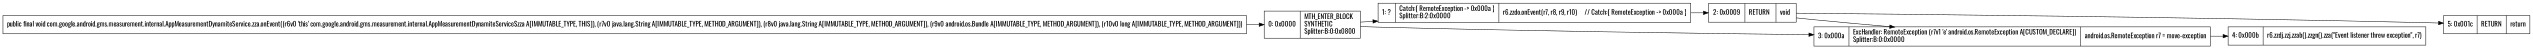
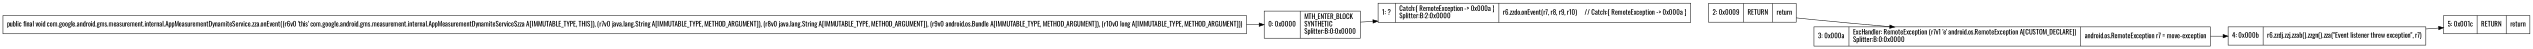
edge "1: ?" -> "2: 0x0009": removed
node "2: 0x0009": text "void" -> "return"
edge "2: 0x0009" -> "5: 0x001c": now "4: 0x000b" -> "5: 0x001c"
edge "0: 0x0000" -> "3: 0x000a": removed
node "0: 0x0000": text "Splitter:B:0:0x0800" -> "Splitter:B:0:0x0000"
